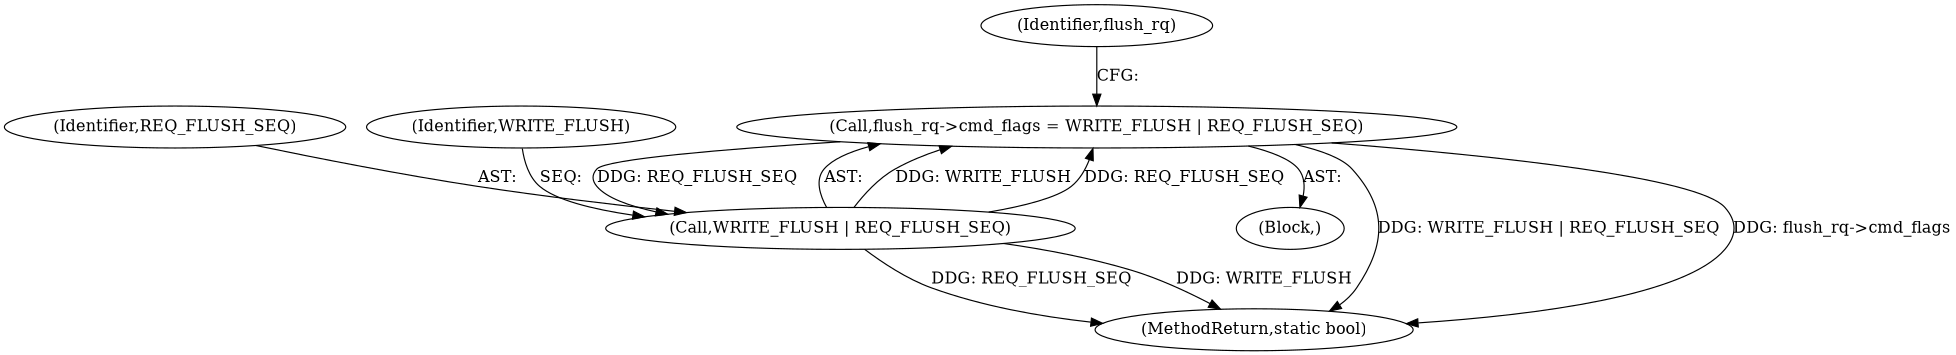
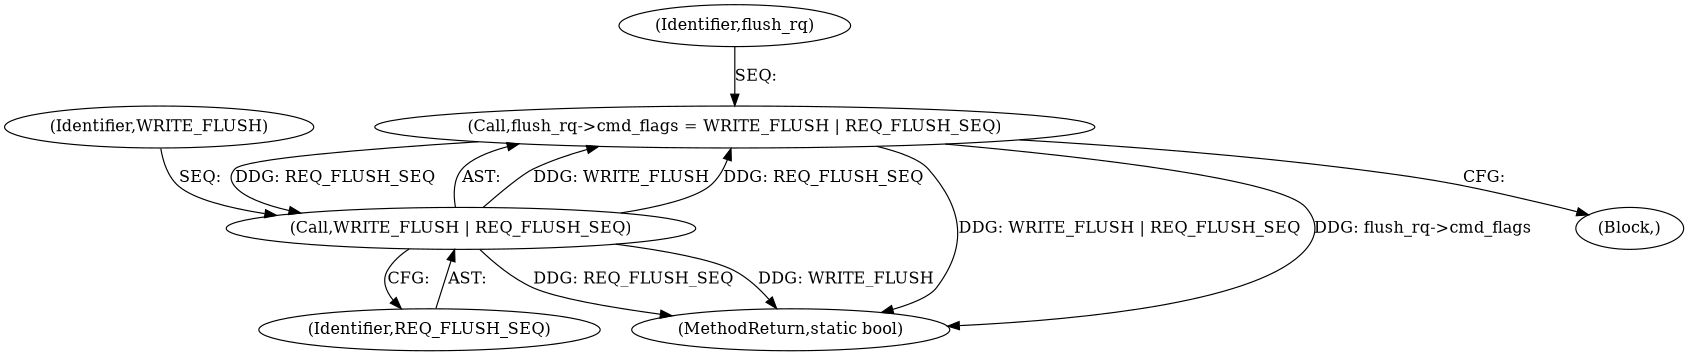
edge "(Identifier,flush_rq)" -> "(Call,flush_rq->cmd_flags = WRITE_FLUSH | REQ_FLUSH_SEQ)": label "CFG: " -> "SEQ: "
edge "(Call,flush_rq->cmd_flags = WRITE_FLUSH | REQ_FLUSH_SEQ)" -> "(Block,)": label "AST: " -> "CFG: "
edge "(Call,WRITE_FLUSH | REQ_FLUSH_SEQ)" -> "(Identifier,REQ_FLUSH_SEQ)": added, label "CFG:"
